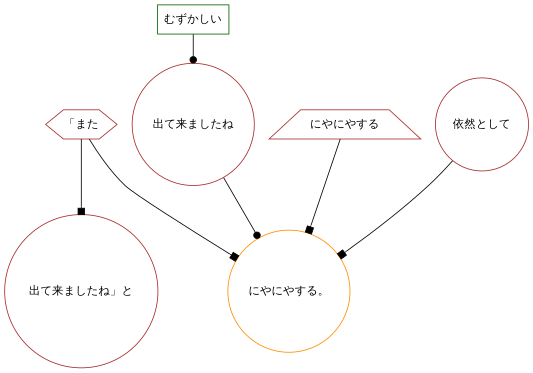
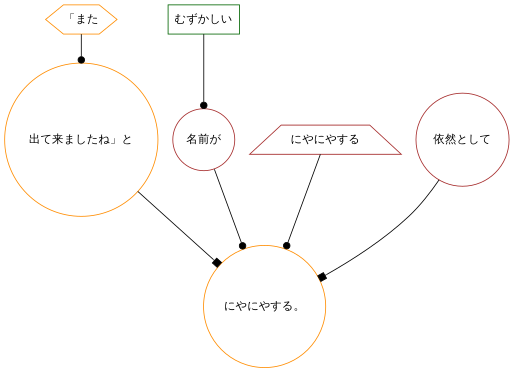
node "「また": color brown -> darkorange
node "出て来ましたね": label "出て来ましたね" -> "名前が"
edge "「また" -> "出て来ましたね」と": arrowhead box -> dot
edge "にやにやする" -> "にやにやする。": arrowhead box -> dot
edge "「また" -> "にやにやする。": now "出て来ましたね」と" -> "にやにやする。"
node "出て来ましたね」と": color brown -> darkorange
